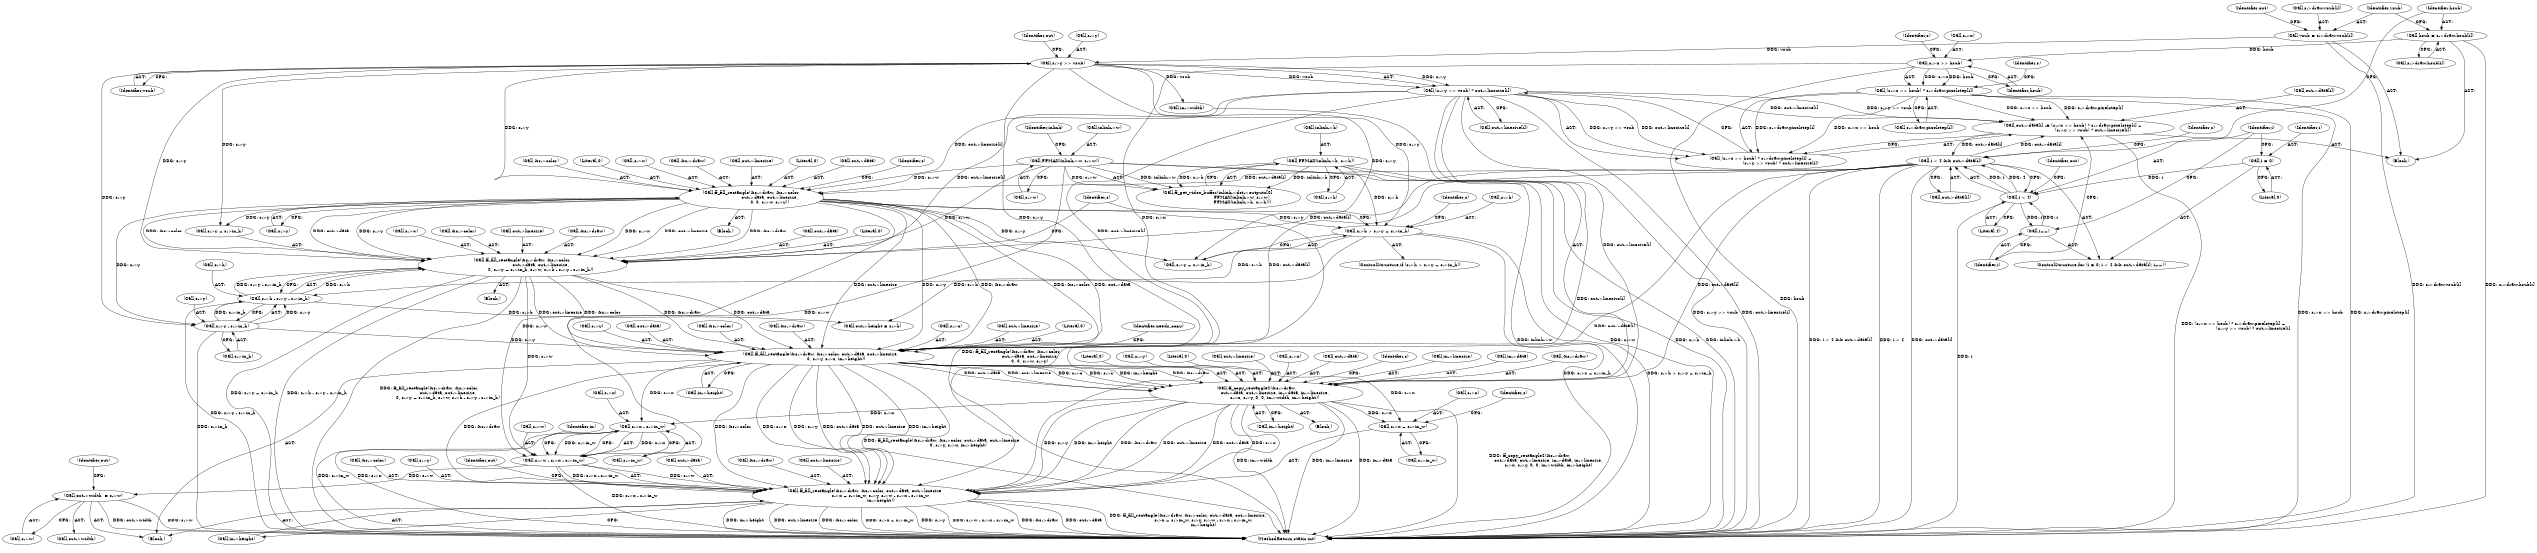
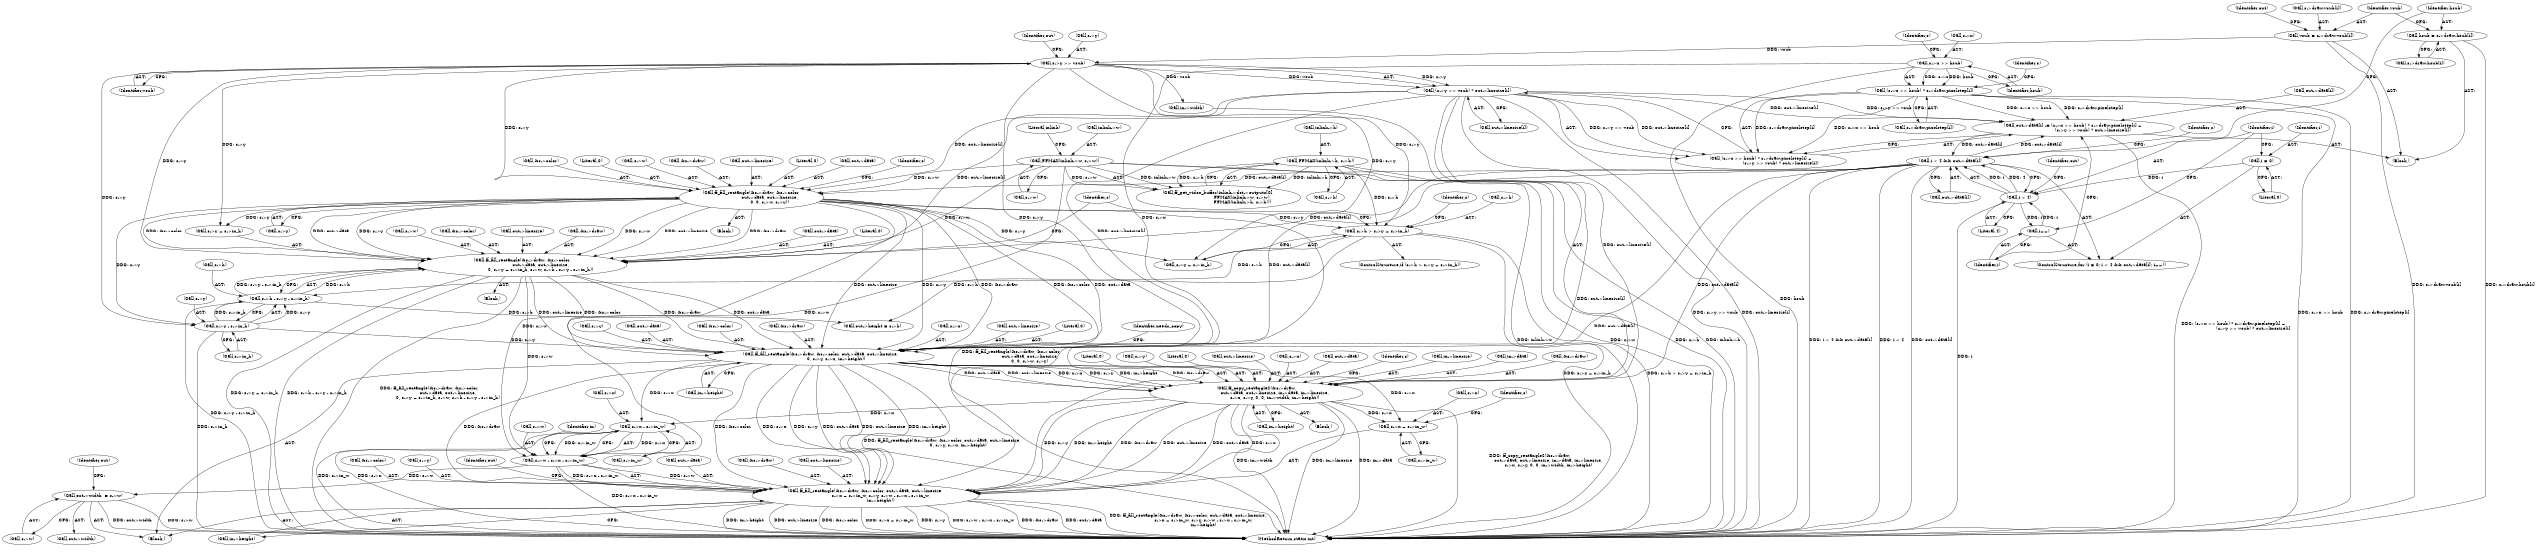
edge "(Call,hsub = s->draw.hsub[i])" -> "(Call,s->x >> hsub)": removed, label "DDG: hsub"
node "(Identifier,inlink)": label "(Identifier,inlink)" -> "(Literal,inlink)"
